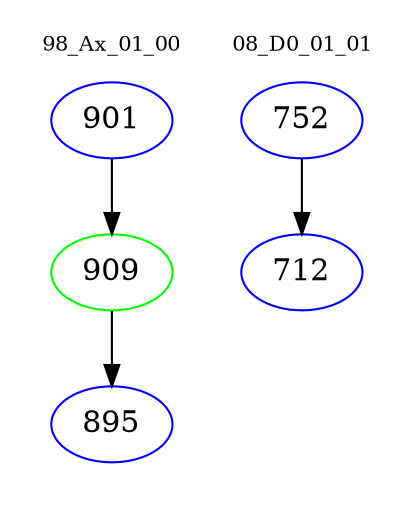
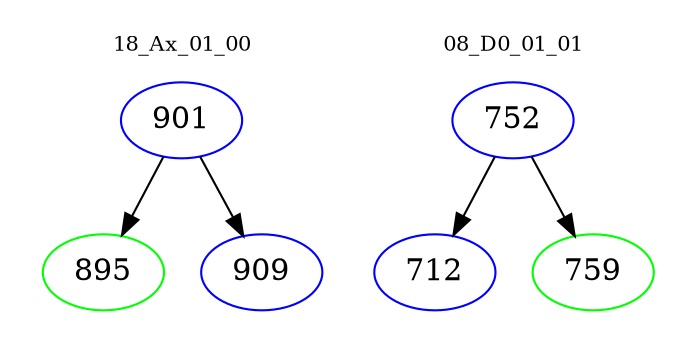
cluster "98_Ax_01_00": label "98_Ax_01_00" -> "18_Ax_01_00"
node "909": color green -> blue
node "759": added
edge "909" -> "895": now "901" -> "895"
node "895": color blue -> green
